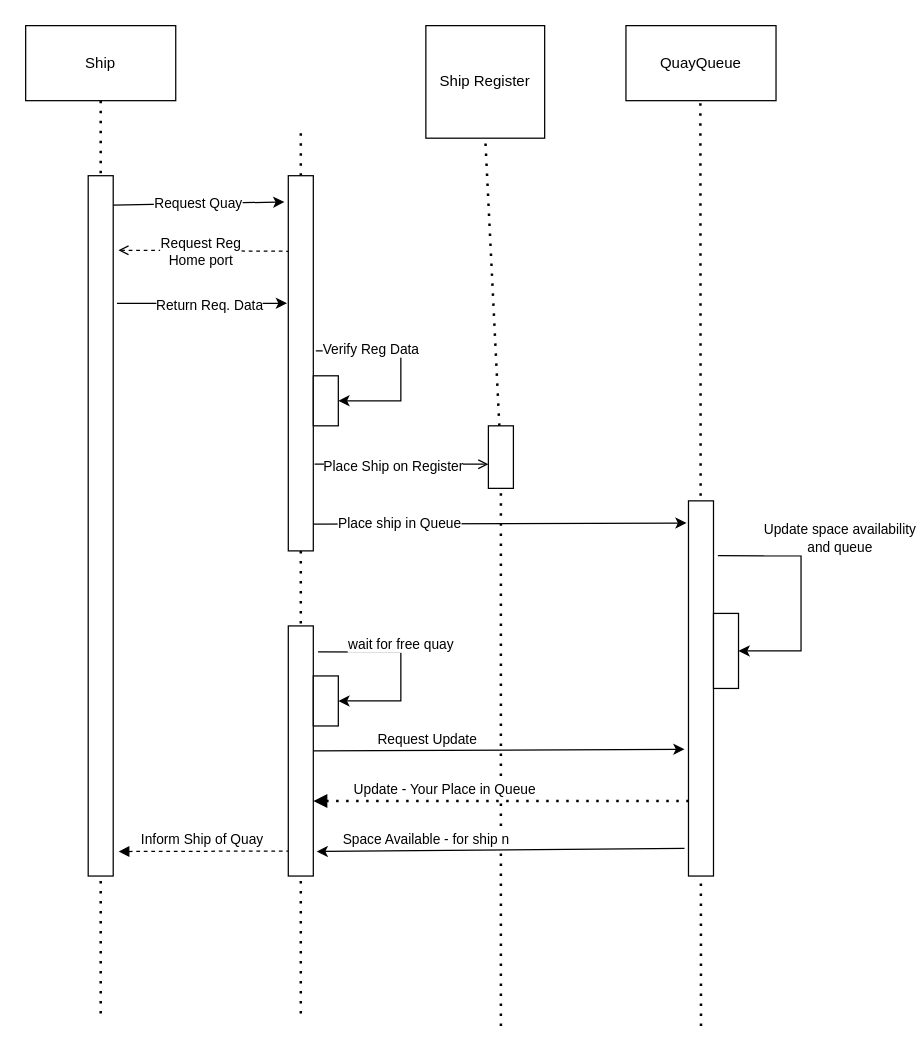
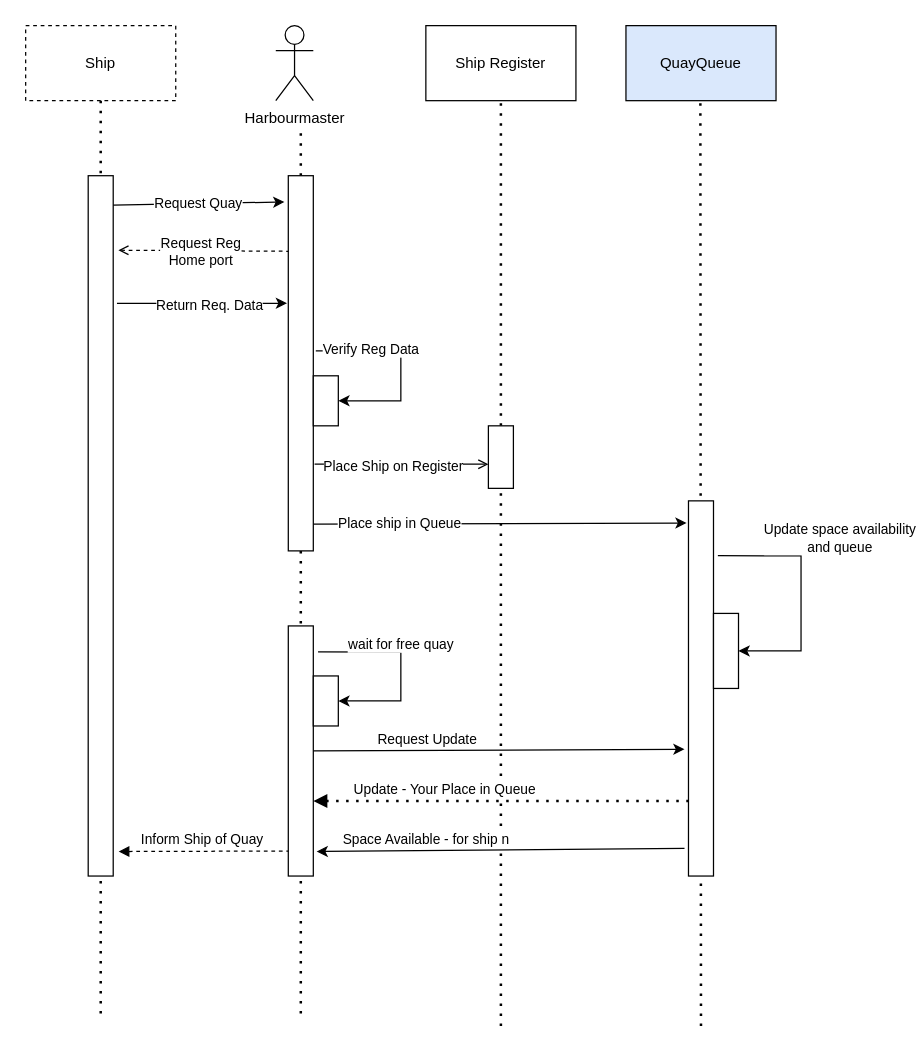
node "Ship": style solid -> dashed
node "Harbourmaster": added
node "QuayQueue": fillcolor #ffffff -> #dae8fc
node "Ship Register": size 119x113 -> 150x75
